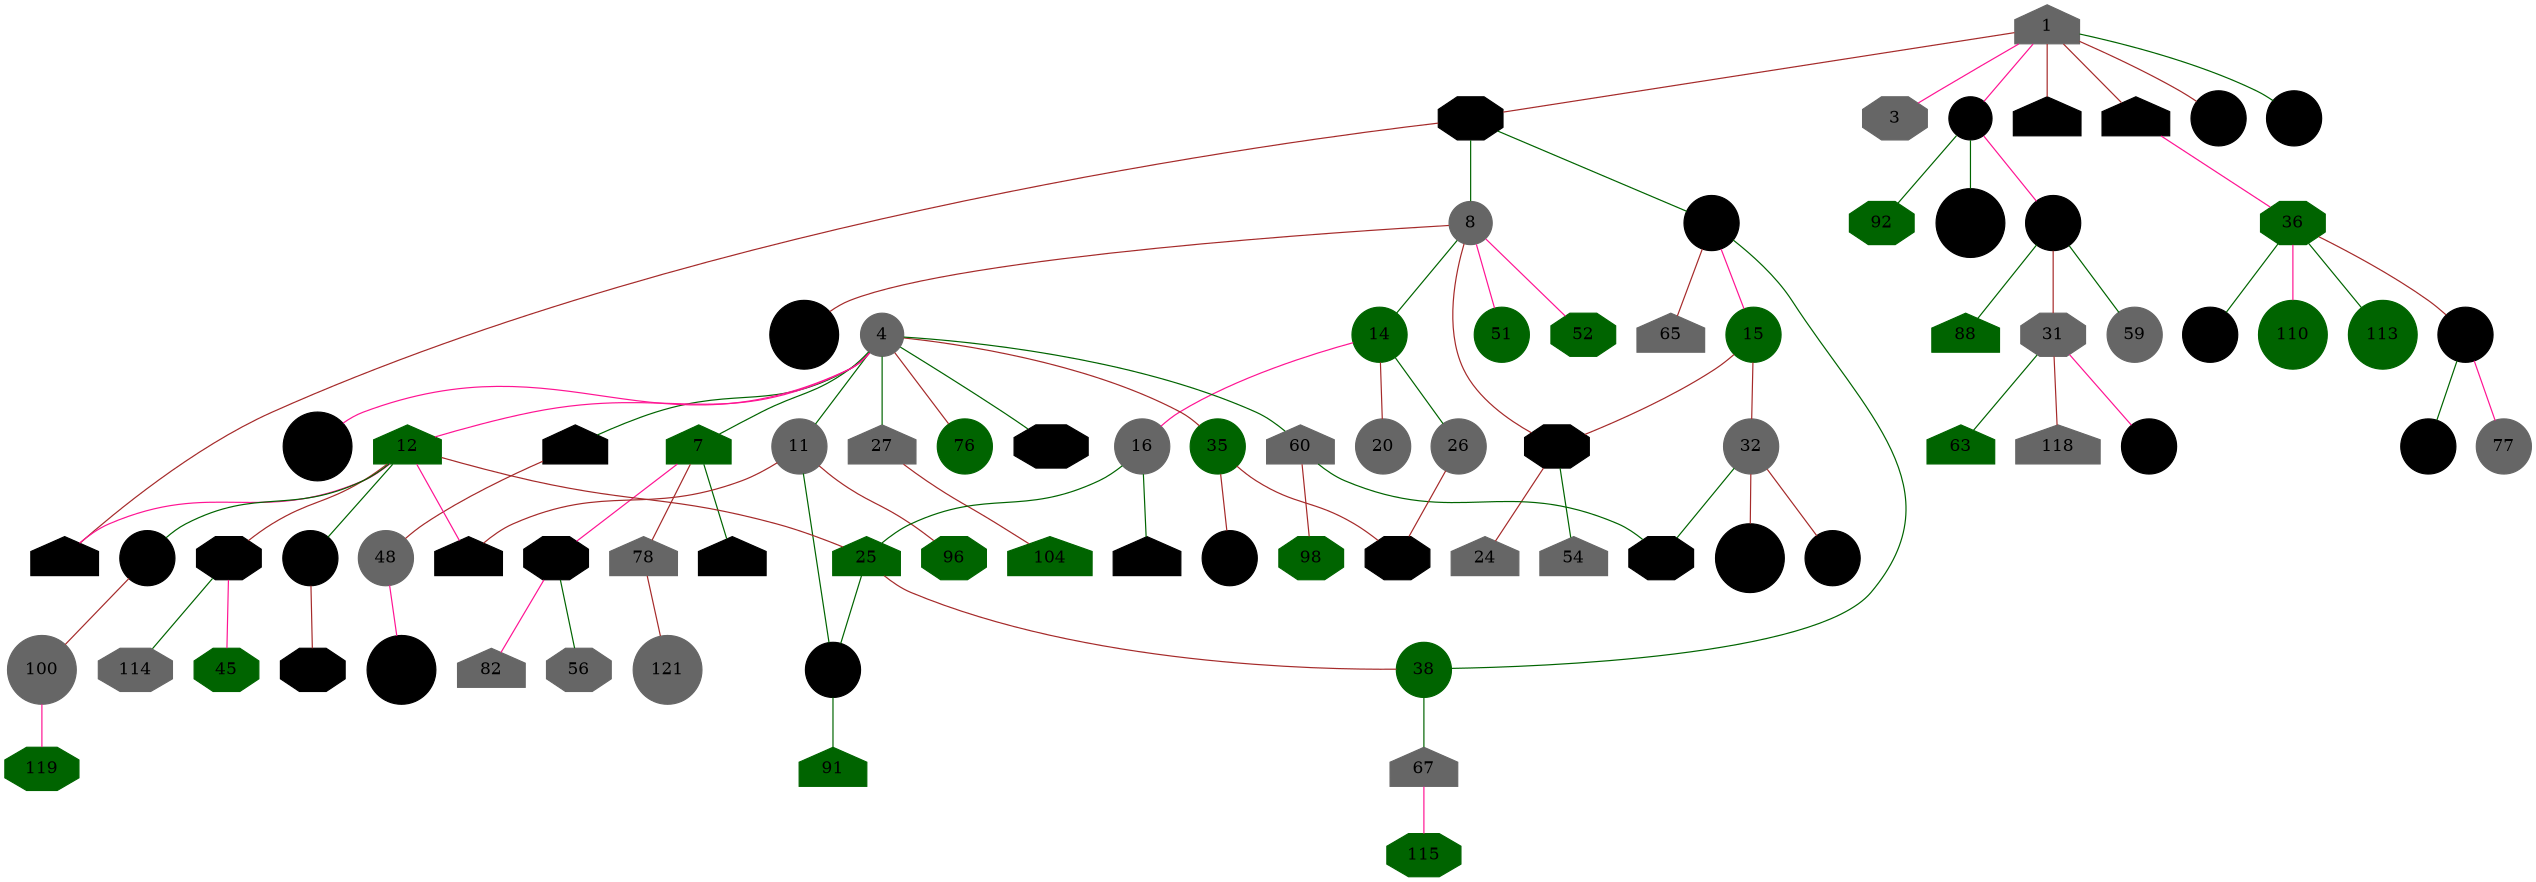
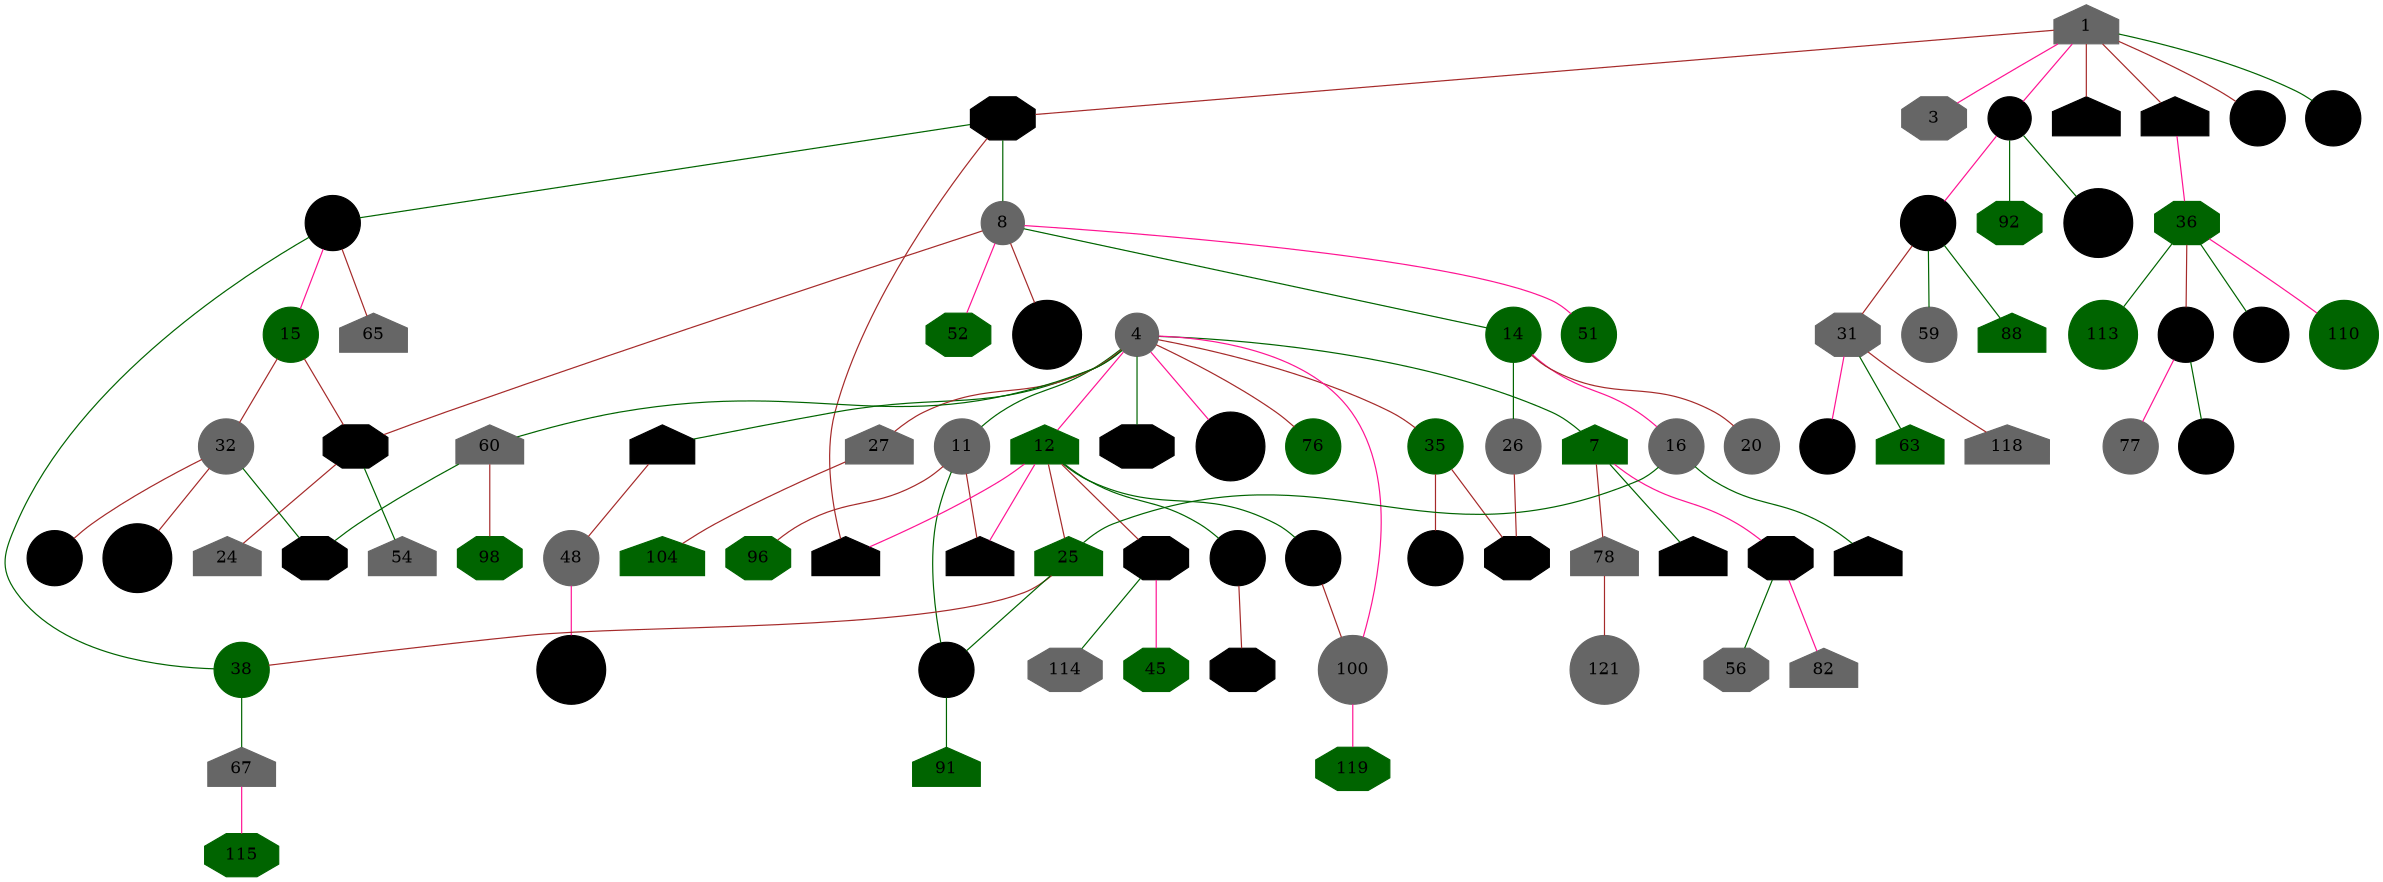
edge "4" -- "27": color darkgreen -> brown
edge "4" -- "100": added
